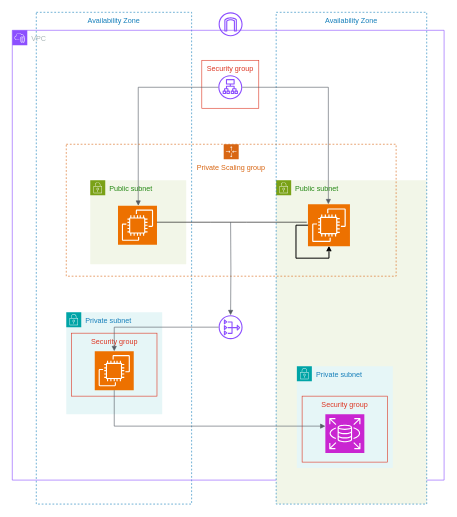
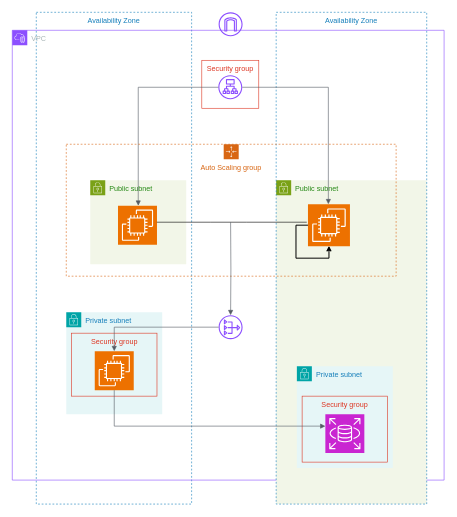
node "Private Scaling group": label "Private Scaling group" -> "Auto Scaling group"
